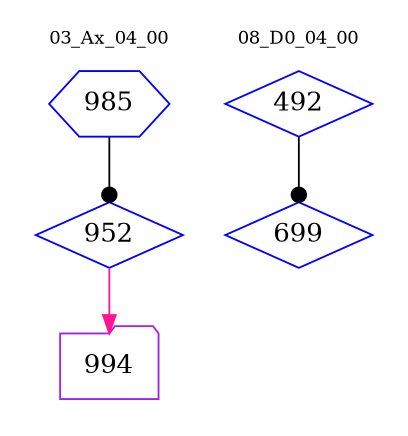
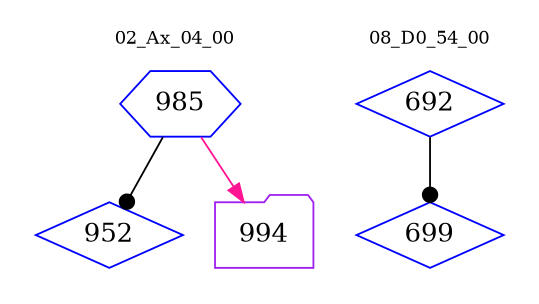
cluster "03_Ax_04_00": label "03_Ax_04_00" -> "02_Ax_04_00"
cluster "08_D0_04_00": label "08_D0_04_00" -> "08_D0_54_00"
node "492": label "492" -> "692"
edge "952" -> "994": now "985" -> "994"
